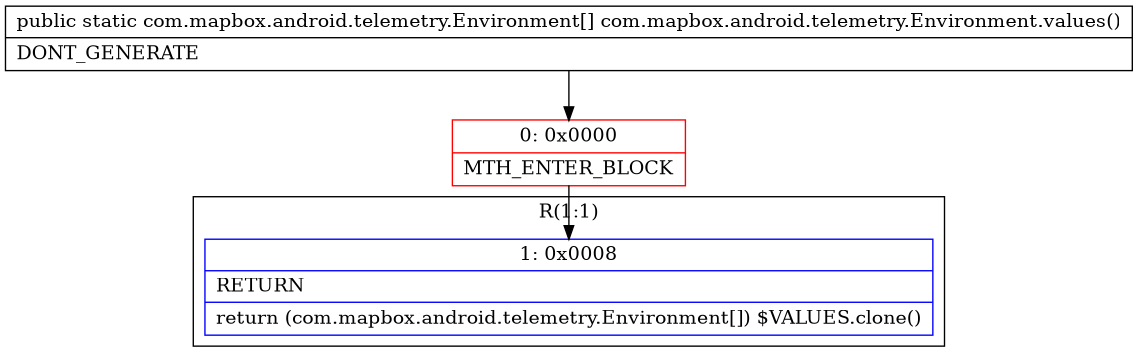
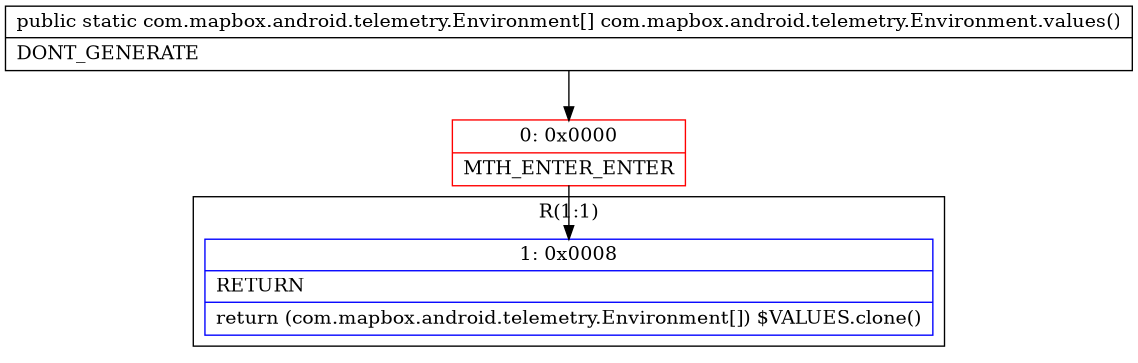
node "0: 0x0000": text "MTH_ENTER_BLOCK" -> "MTH_ENTER_ENTER"
